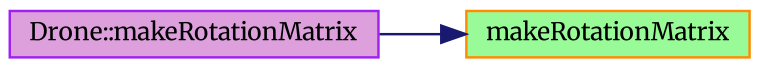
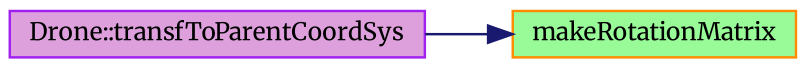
node "Drone::makeRotationMatrix": label "Drone::makeRotationMatrix" -> "Drone::transfToParentCoordSys"
